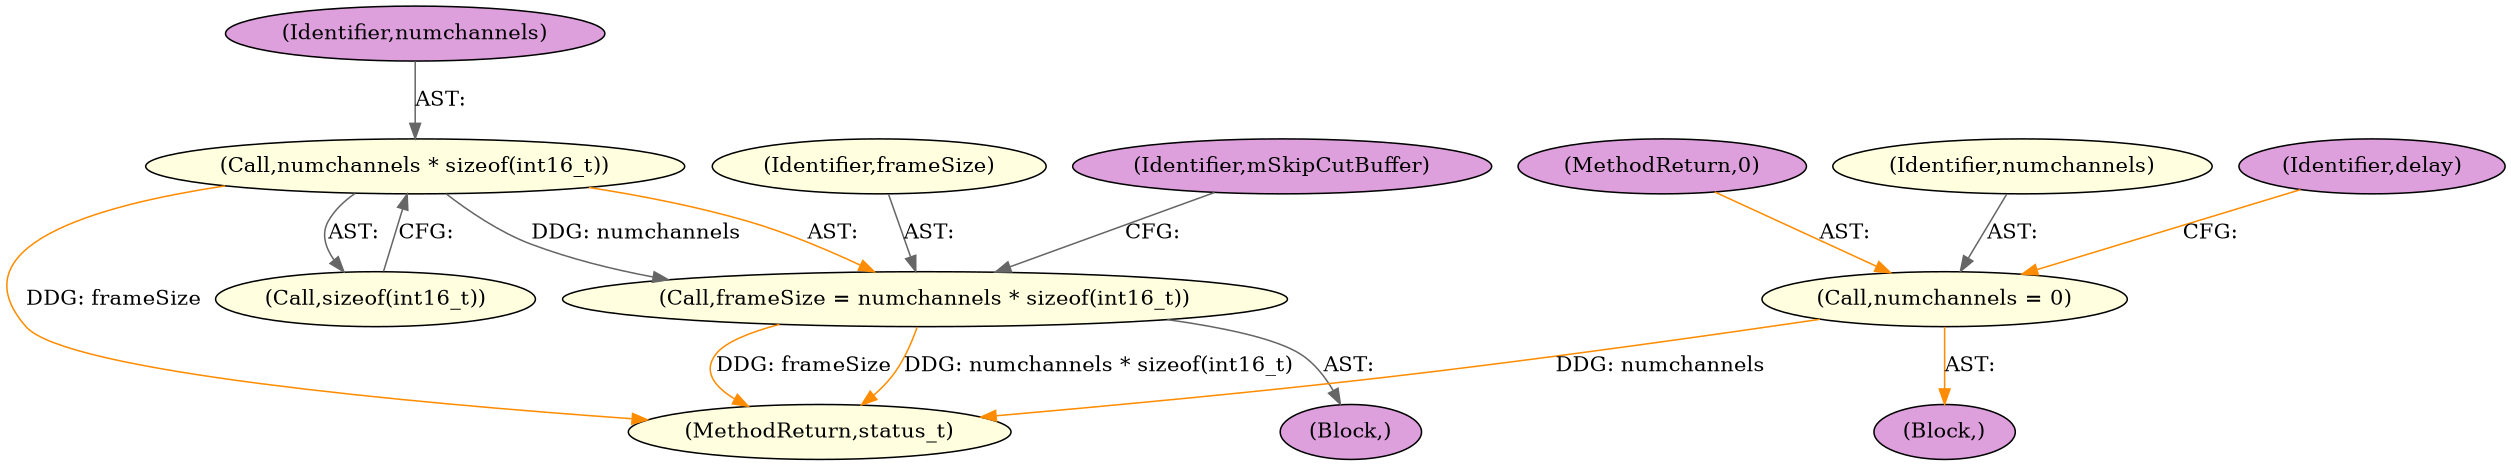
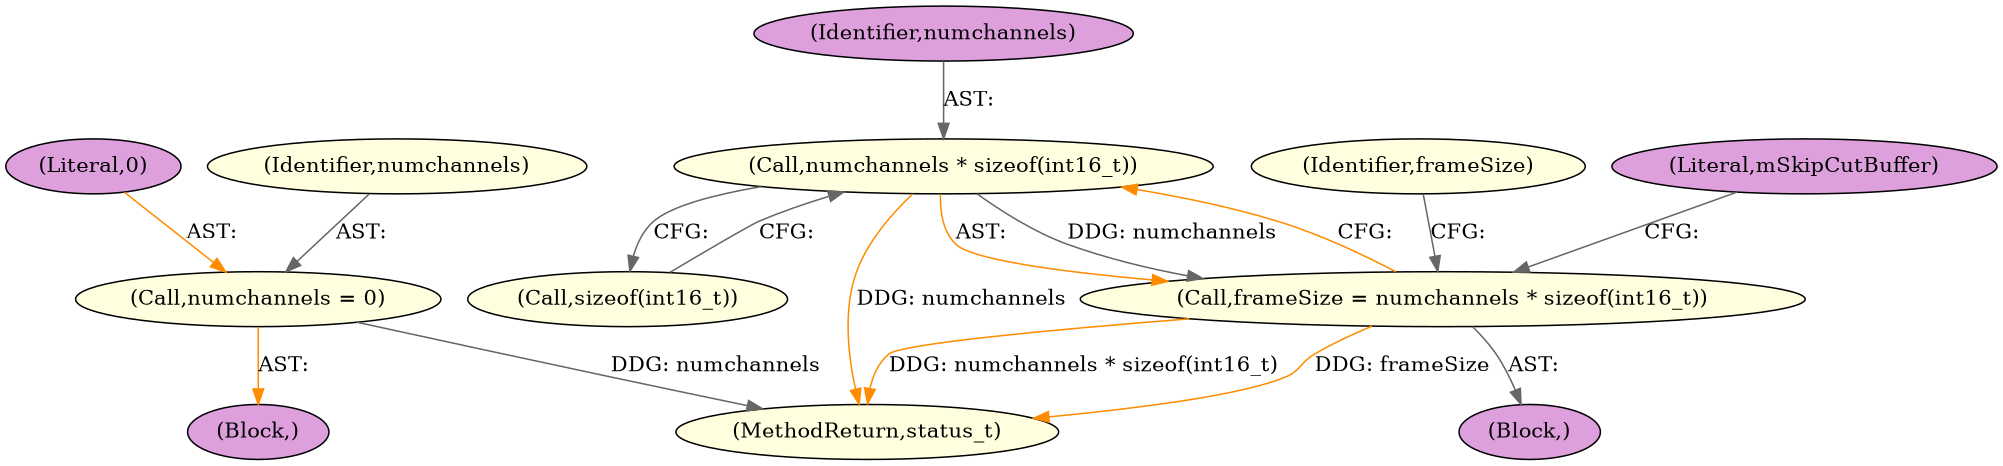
node "(Identifier,mSkipCutBuffer)": label "(Identifier,mSkipCutBuffer)" -> "(Literal,mSkipCutBuffer)"
node "(MethodReturn,0)": label "(MethodReturn,0)" -> "(Literal,0)"
node "(Identifier,delay)": removed
edge "(Call,frameSize = numchannels * sizeof(int16_t))" -> "(Call,numchannels * sizeof(int16_t))": added, label "CFG:"
edge "(Call,numchannels * sizeof(int16_t))" -> "(Call,sizeof(int16_t))": label "AST: " -> "CFG: "
edge "(Identifier,frameSize)" -> "(Call,frameSize = numchannels * sizeof(int16_t))": label "AST: " -> "CFG: "
edge "(Call,numchannels * sizeof(int16_t))" -> "(MethodReturn,status_t)": label "DDG: frameSize" -> "DDG: numchannels"
edge "(Call,numchannels = 0)" -> "(MethodReturn,status_t)": color darkorange -> gray40
